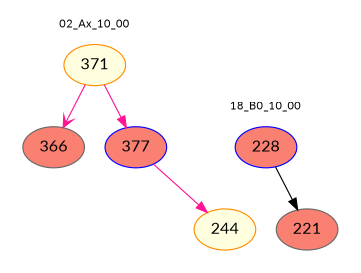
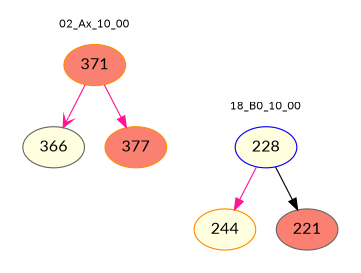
node "371": fillcolor lightyellow -> salmon
node "366": fillcolor salmon -> lightyellow
node "377": color blue -> darkorange
node "228": fillcolor salmon -> lightyellow
edge "377" -> "244": now "228" -> "244"
